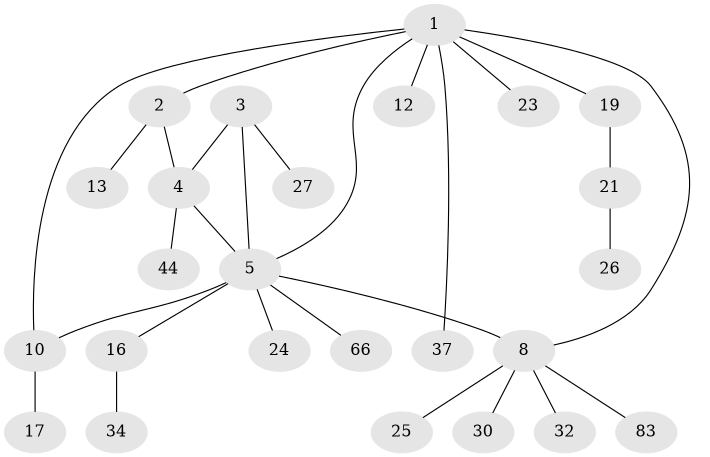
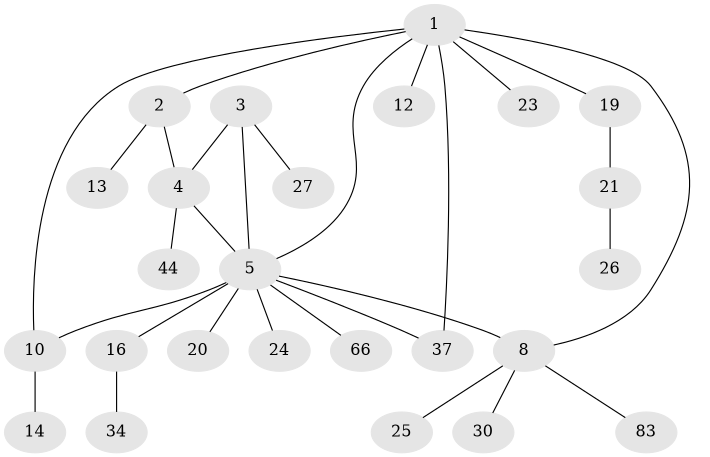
edge "5" -- "37": added
node "20": added
node "17": label "17" -> "14"
node "32": removed
